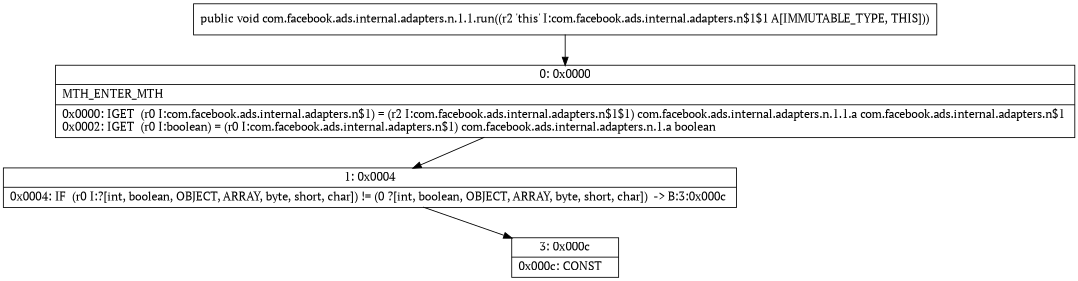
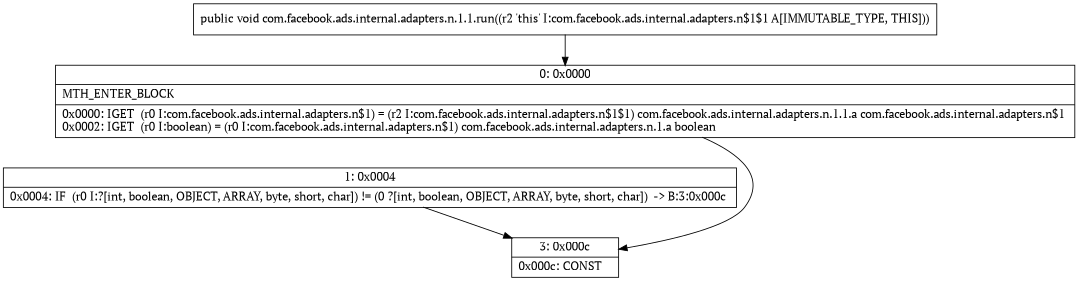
node "0: 0x0000": text "MTH_ENTER_MTH" -> "MTH_ENTER_BLOCK"
edge "0: 0x0000" -> "1: 0x0004": now "0: 0x0000" -> "3: 0x000c"
